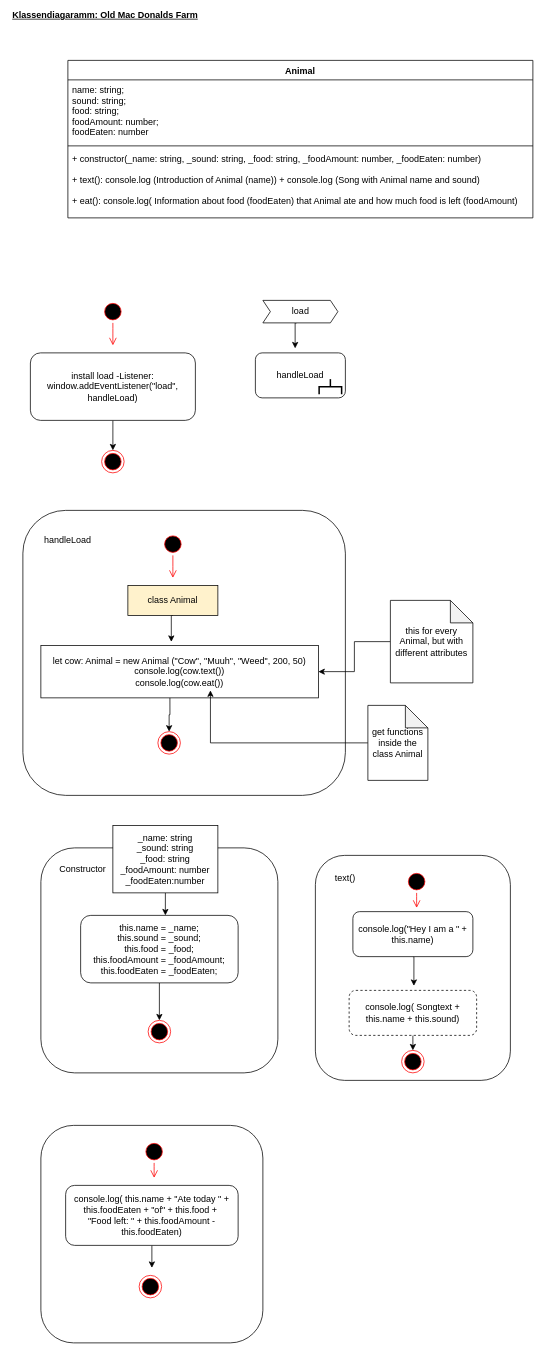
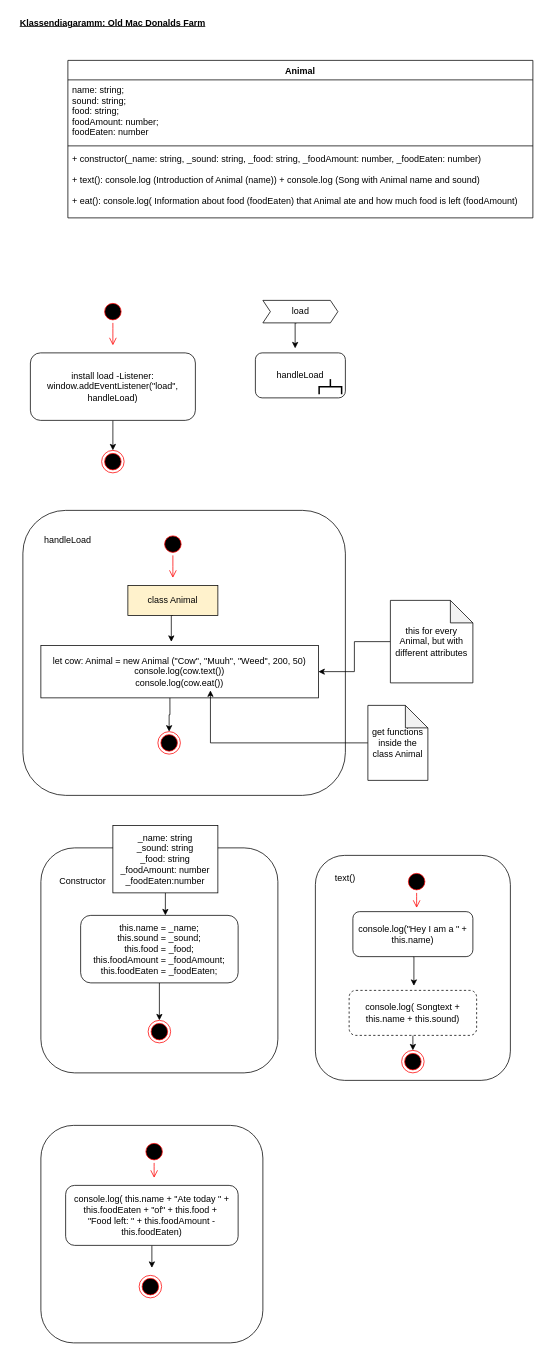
node "Klassendiagaramm: Old Mac Donalds Farm": moved (105, 15) -> (113, 23)
node "Constructor": moved (83, 870) -> (83, 881)
